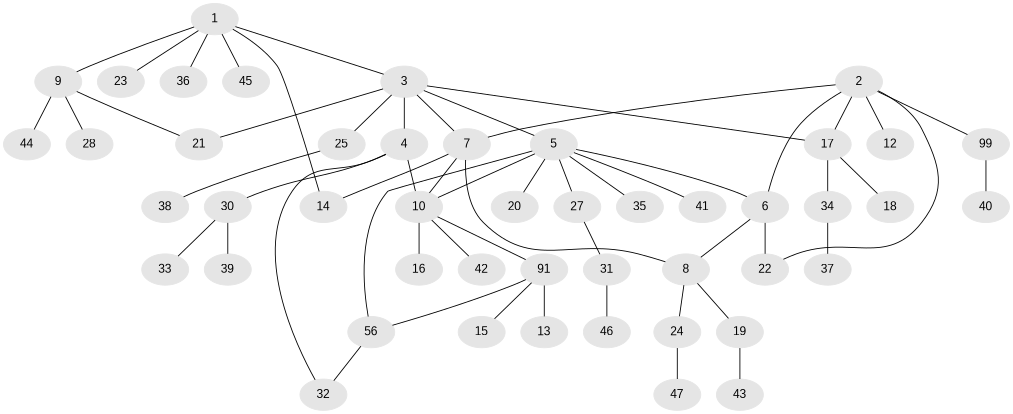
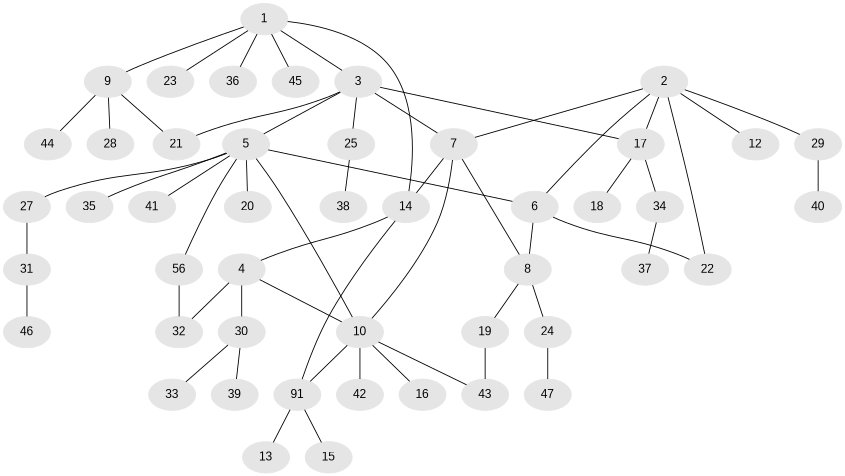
edge "3" -- "4": now "14" -- "4"
node "99": label "99" -> "29"
edge "91" -- "56": now "91" -- "14"
edge "10" -- "43": added
